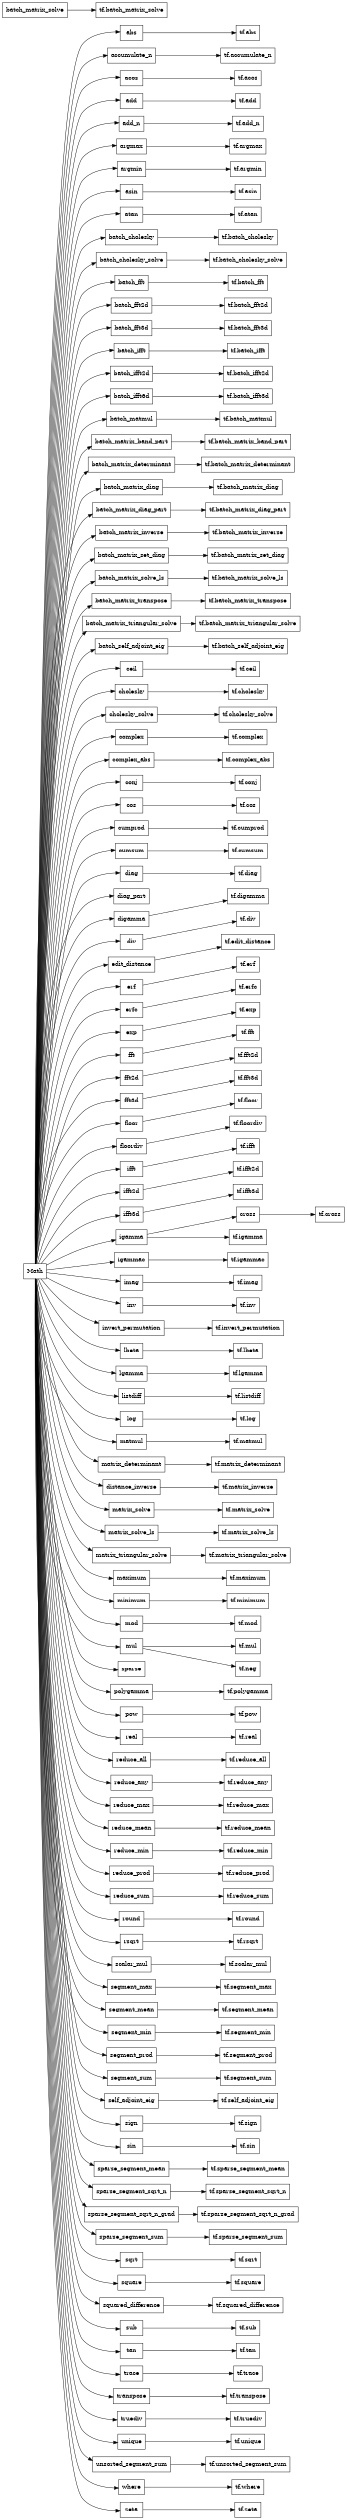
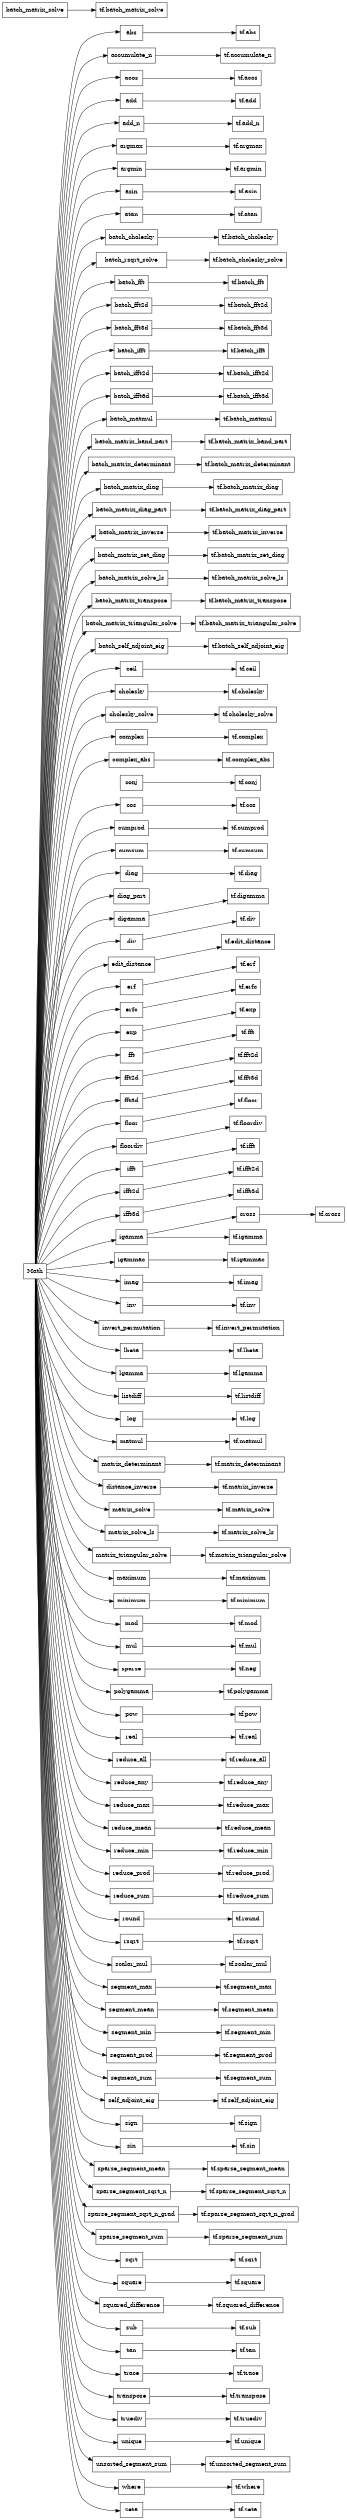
node "batch_cholesky_solve": label "batch_cholesky_solve" -> "batch_rsqrt_solve"
edge "Math" -> "conj": removed
edge "mul" -> "tf.neg": now "sparse" -> "tf.neg"
